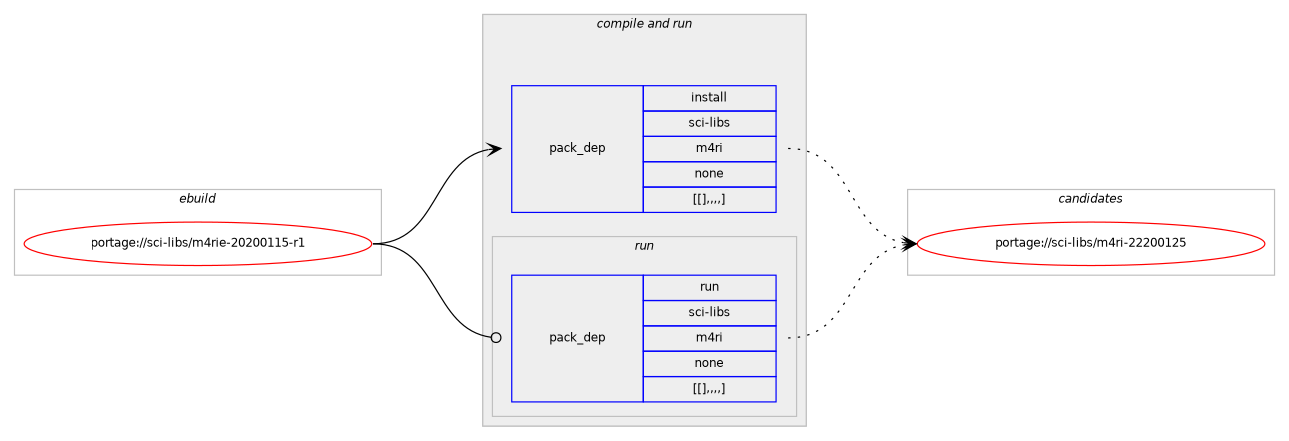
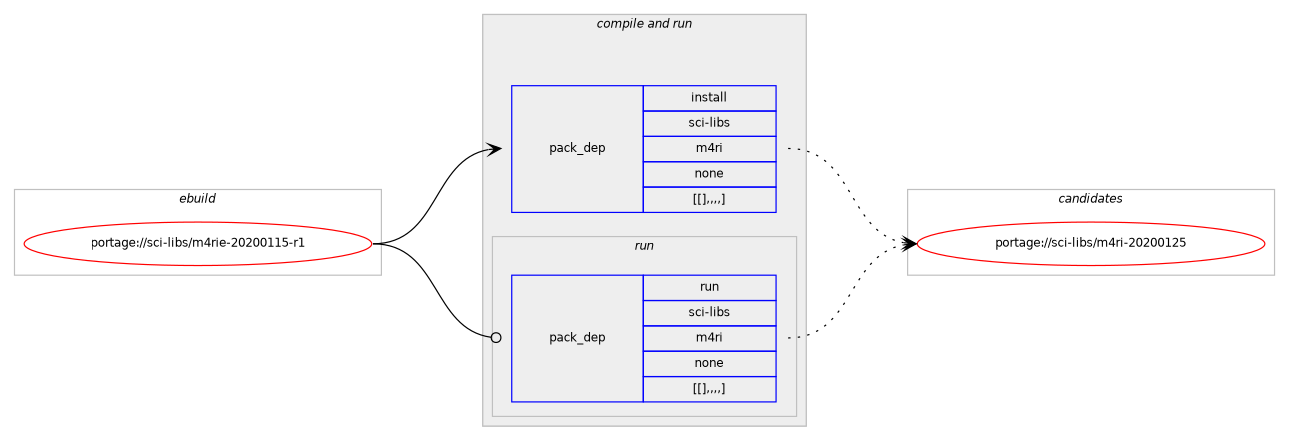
node "portage://sci-libs/m4ri-22200125": label "portage://sci-libs/m4ri-22200125" -> "portage://sci-libs/m4ri-20200125"
